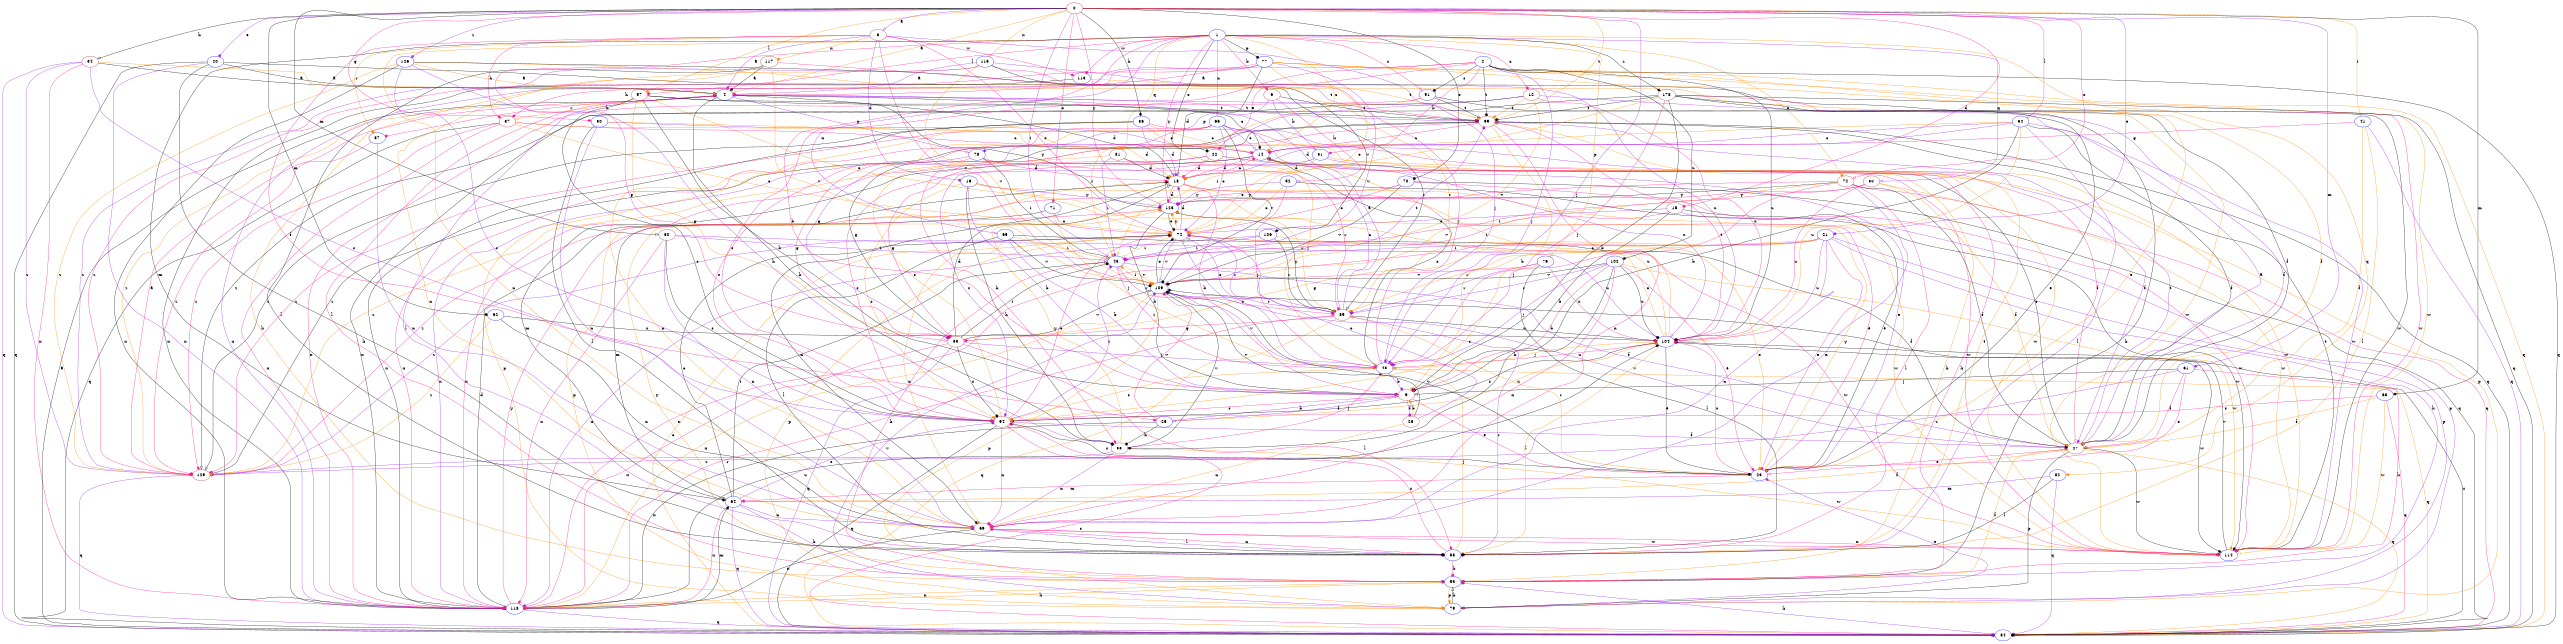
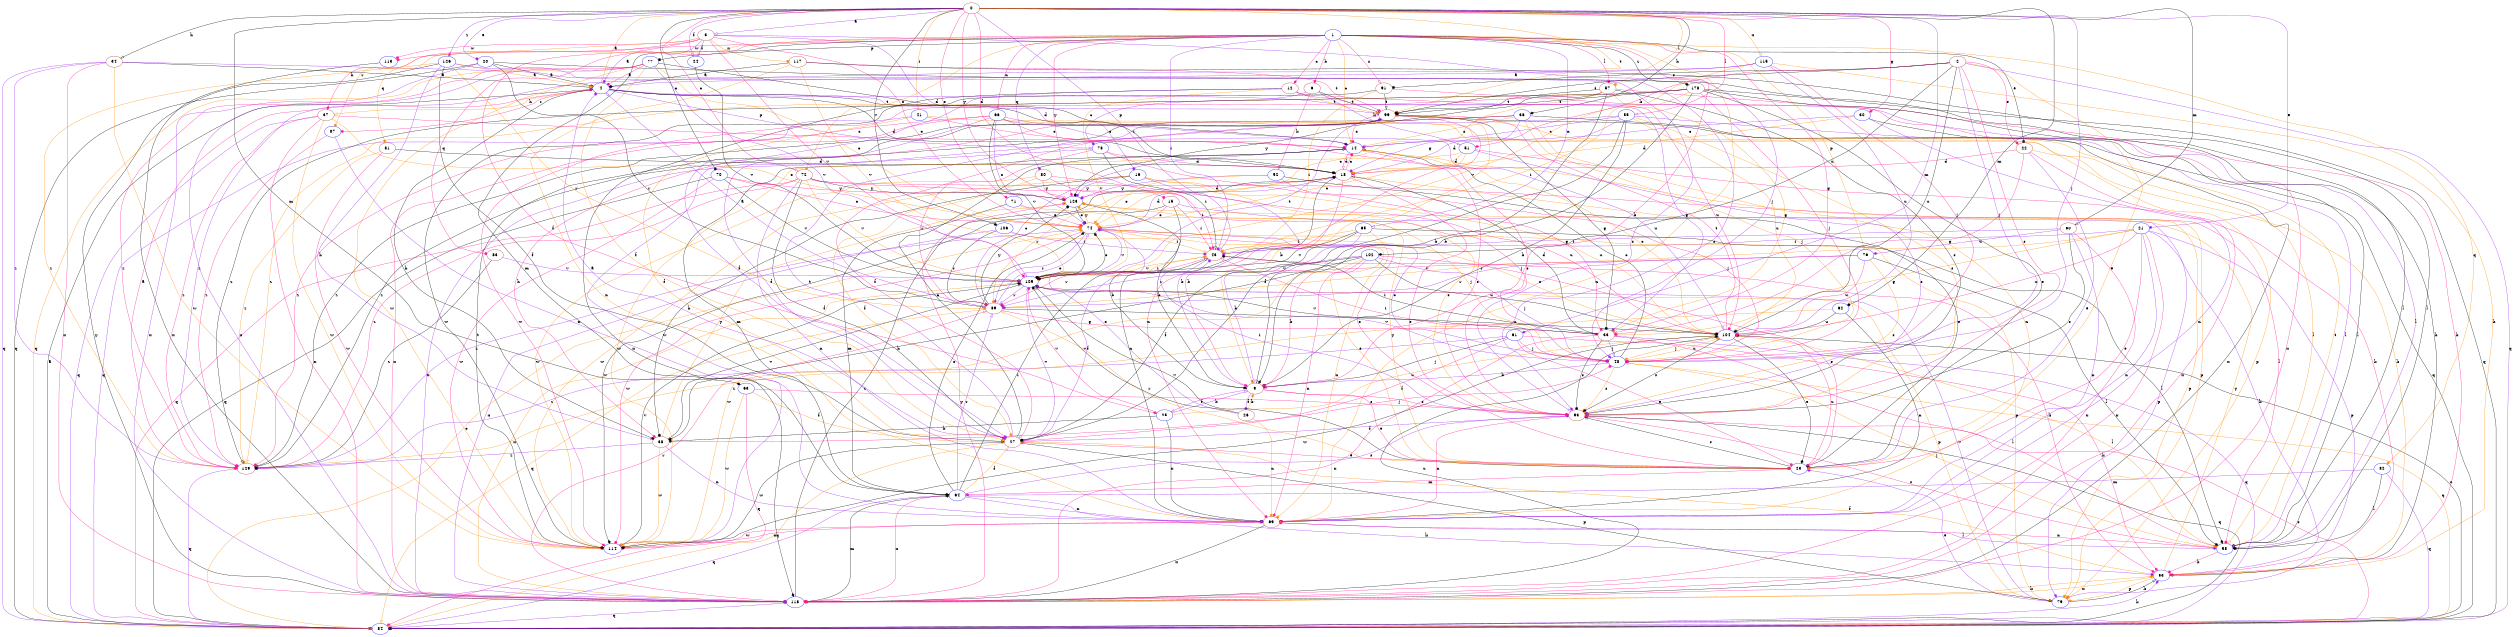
edge "1" -> "80": arrowhead onormal -> dot
node "24": added
node "2": color blue -> brown
edge "2" -> "37": removed, label "h"
edge "113" -> "99": removed, label "t"
node "91": color blue -> brown
edge "115" -> "106": now "0" -> "106"
node "54": label "54" -> "55"
edge "41" -> "14": label "g" -> "c"
edge "2" -> "84": color black -> purple
edge "36" -> "18": label "d" -> "g"
edge "81" -> "43": now "1" -> "43"
edge "60" -> "104": now "60" -> "76"
node "83": added
node "43": color blue -> brown
edge "126" -> "118": label "x" -> "y"
edge "61" -> "48": added, label "j"
edge "48" -> "104": color deeppink -> darkorange
edge "58" -> "89": now "64" -> "89"
edge "118" -> "18": label "d" -> "z"
node "94": label "94" -> "93"
edge "25" -> "118": now "25" -> "69"
edge "37" -> "84": color black -> purple
